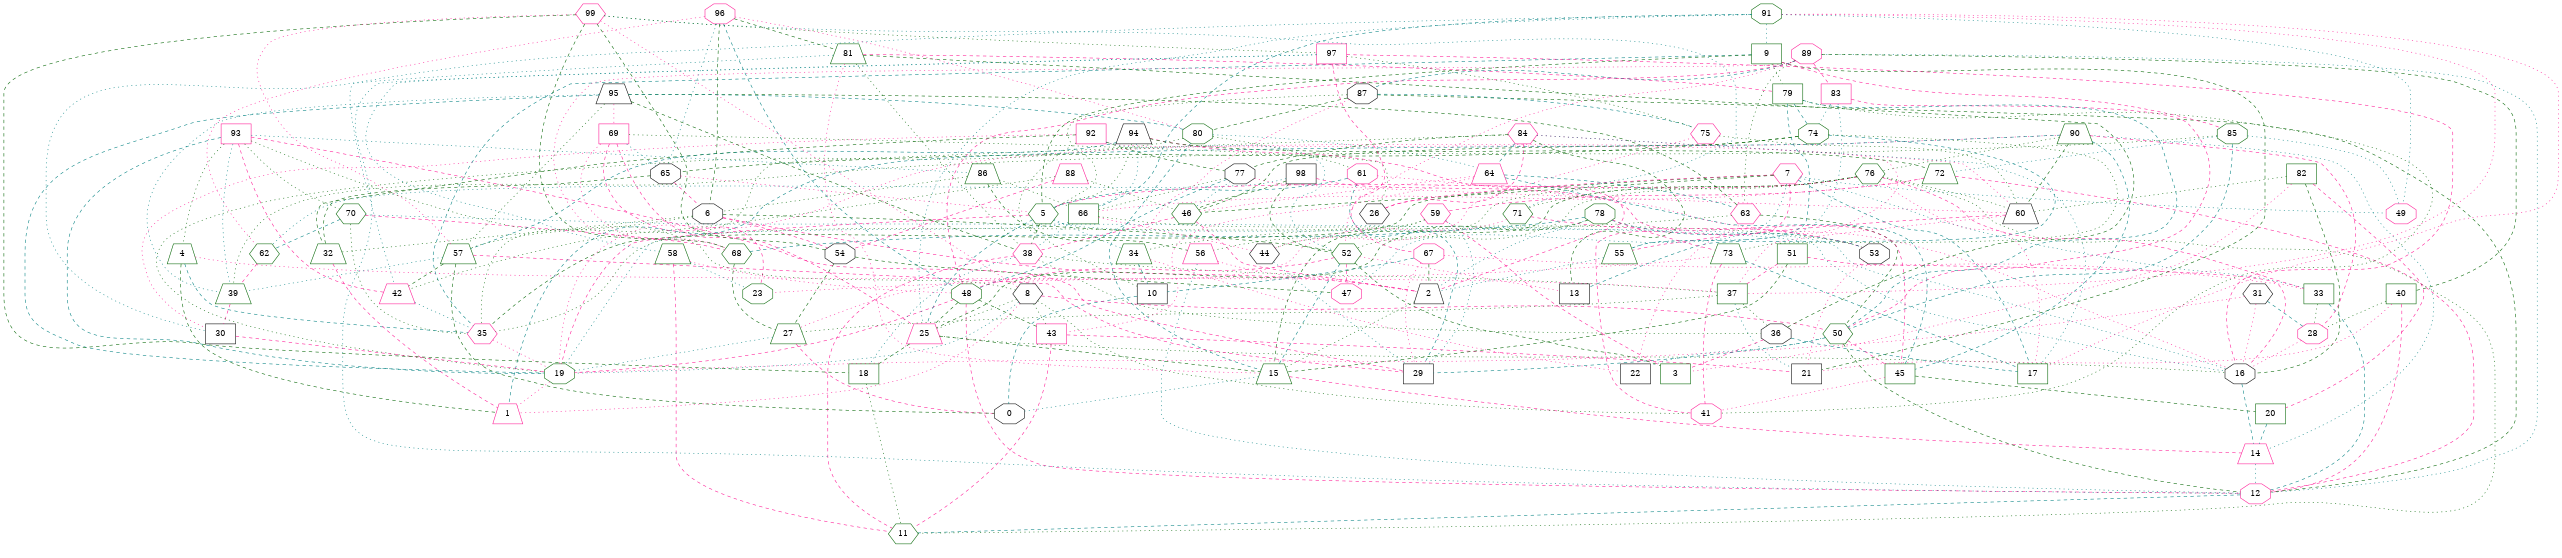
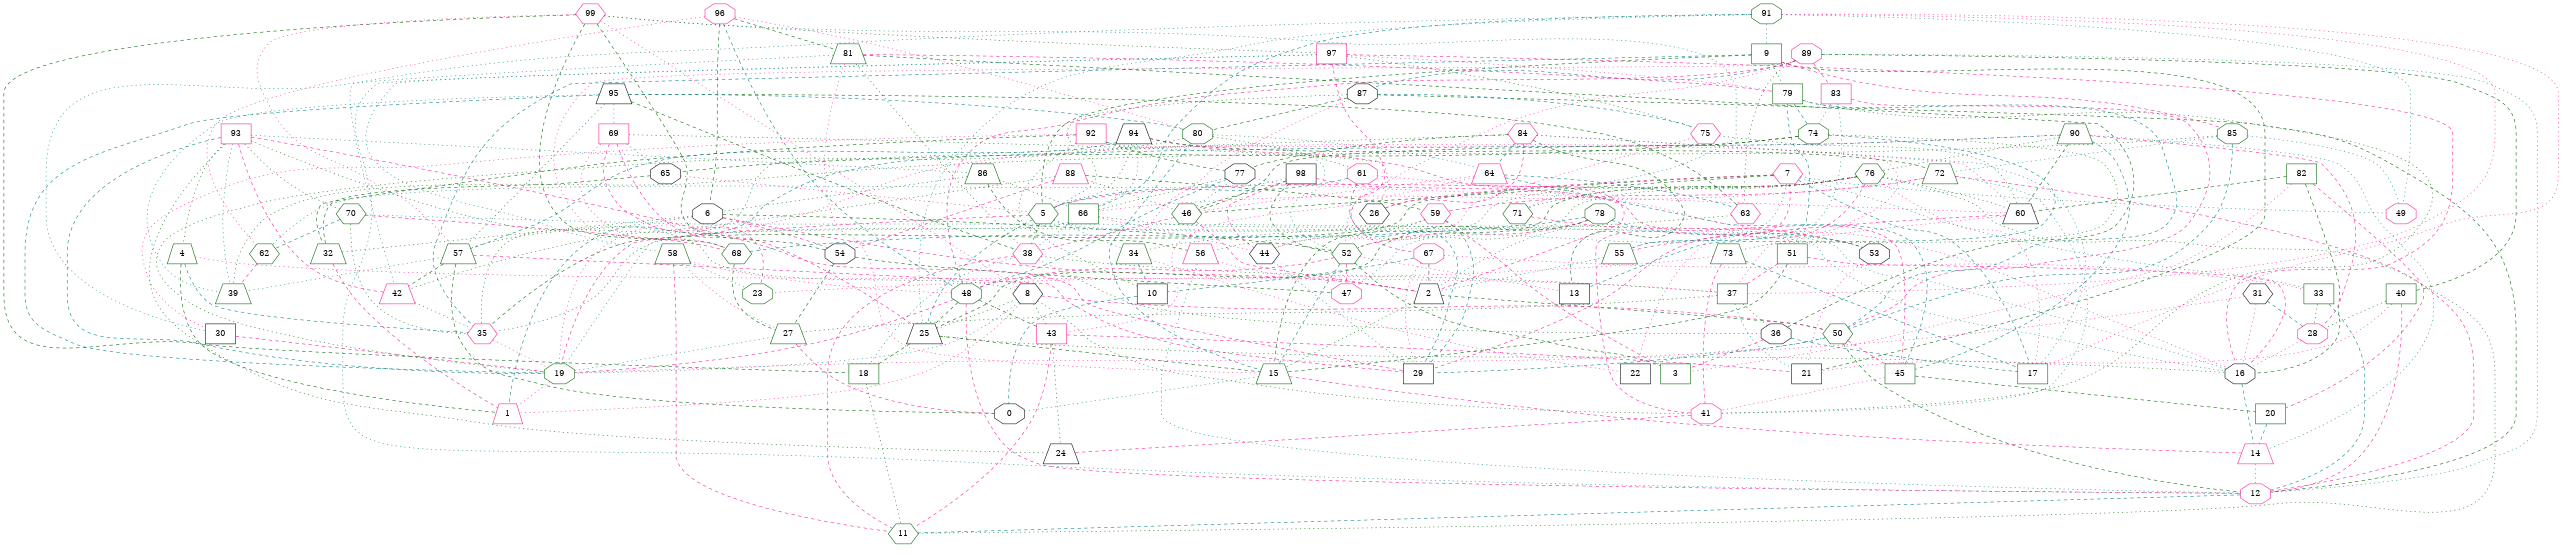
edge "97" -- "79": added
edge "96" -- "65": removed
edge "88" -- "59": added
edge "82" -- "60": style dotted -> dashed
edge "65" -- "6": removed
edge "98" -- "44": added
edge "78" -- "73": now "78" -- "52"
edge "76" -- "33": now "76" -- "29"
edge "71" -- "27": now "58" -- "27"
edge "63" -- "50": now "2" -- "50"
edge "59" -- "29": style dotted -> dashed
edge "39" -- "30": removed
node "25": color deeppink -> black
edge "72" -- "41": added
node "24": added
